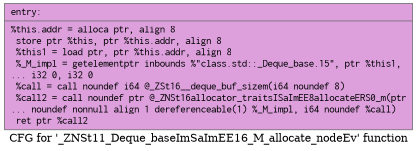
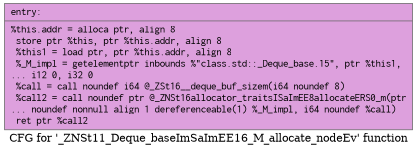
node "entry:": text "... i32 0, i32 0" -> "... i12 0, i32 0"
